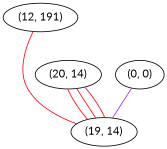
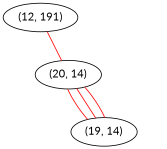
node "(0, 0)": removed
edge "(12, 191)" -- "(19, 14)": now "(12, 191)" -- "(20, 14)"
